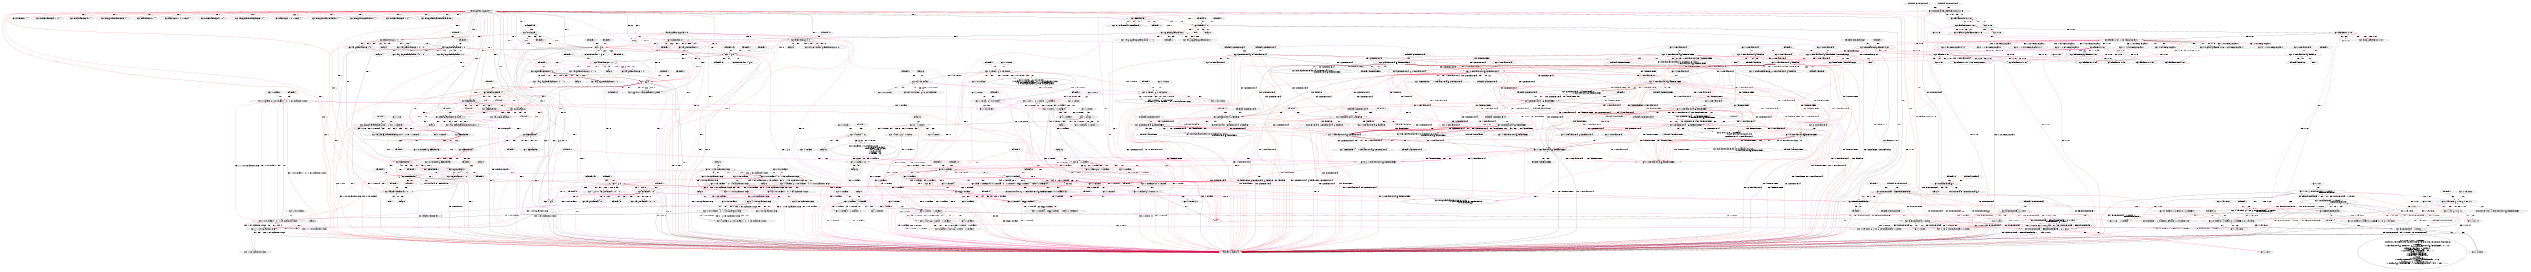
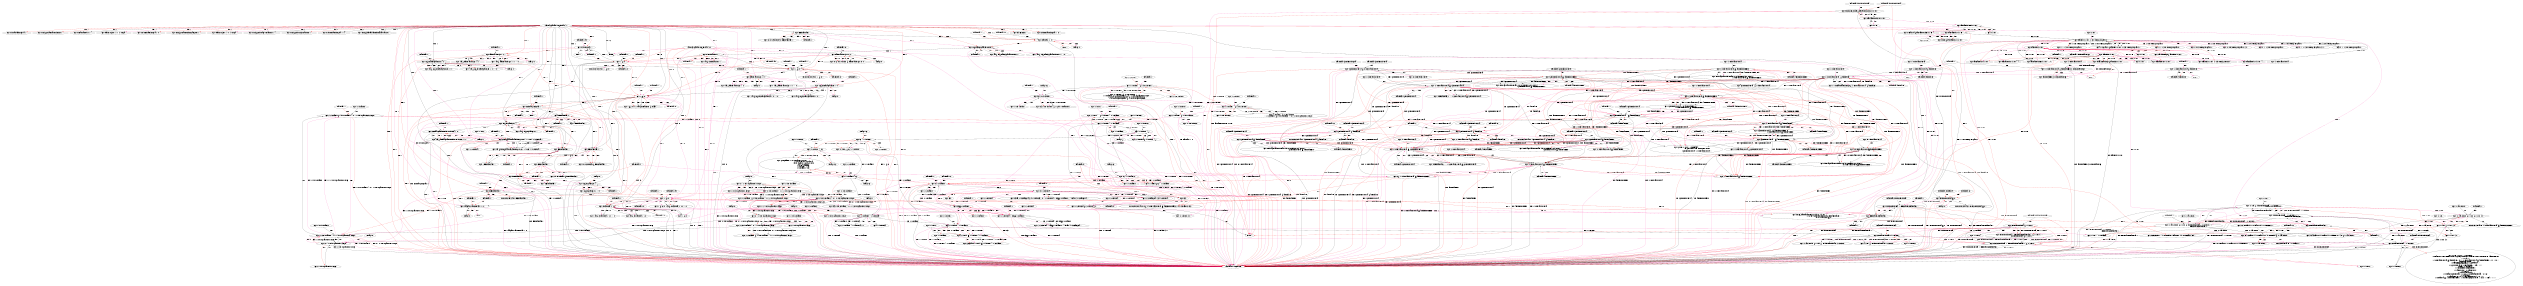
edge "(Call,get_bits(&h->gb, h->sps.log2_max_frame_num))" -> "(Call,bottom_field_flag = get_bits1(&h->gb))": now "(Call,get_bits(&h->gb, h->sps.log2_max_frame_num))" -> "(Call,get_bits(&h->gb, h->sps.log2_max_poc_lsb))"
